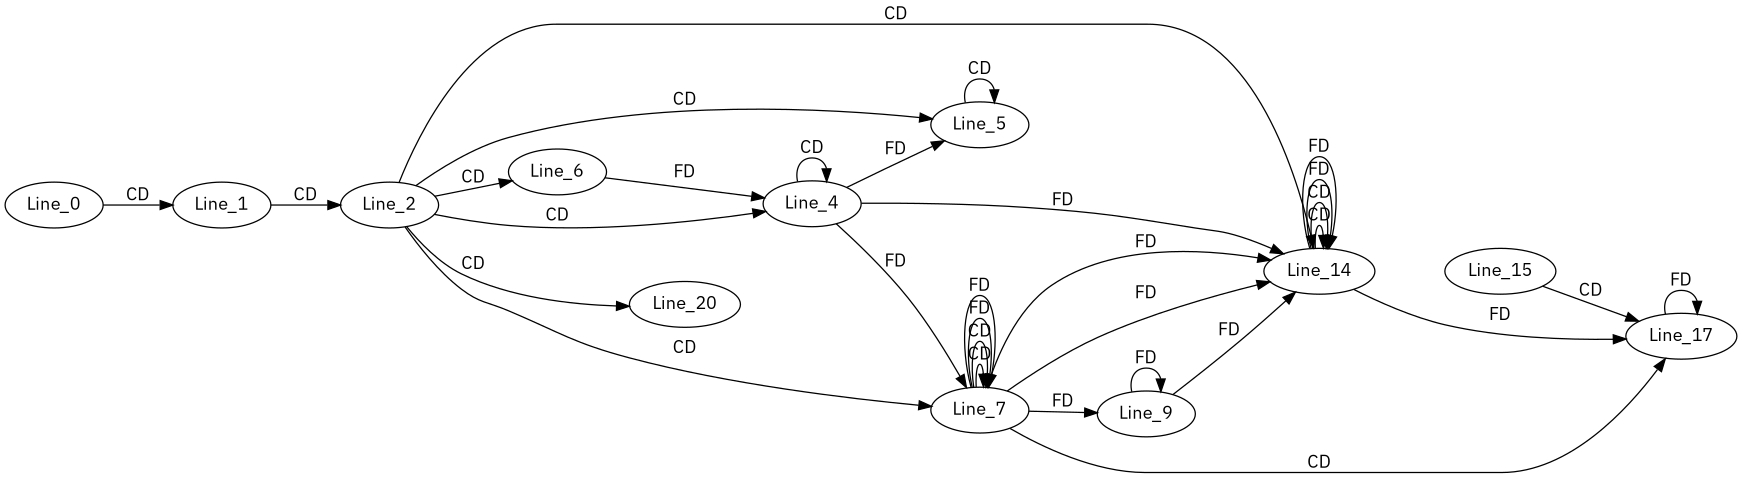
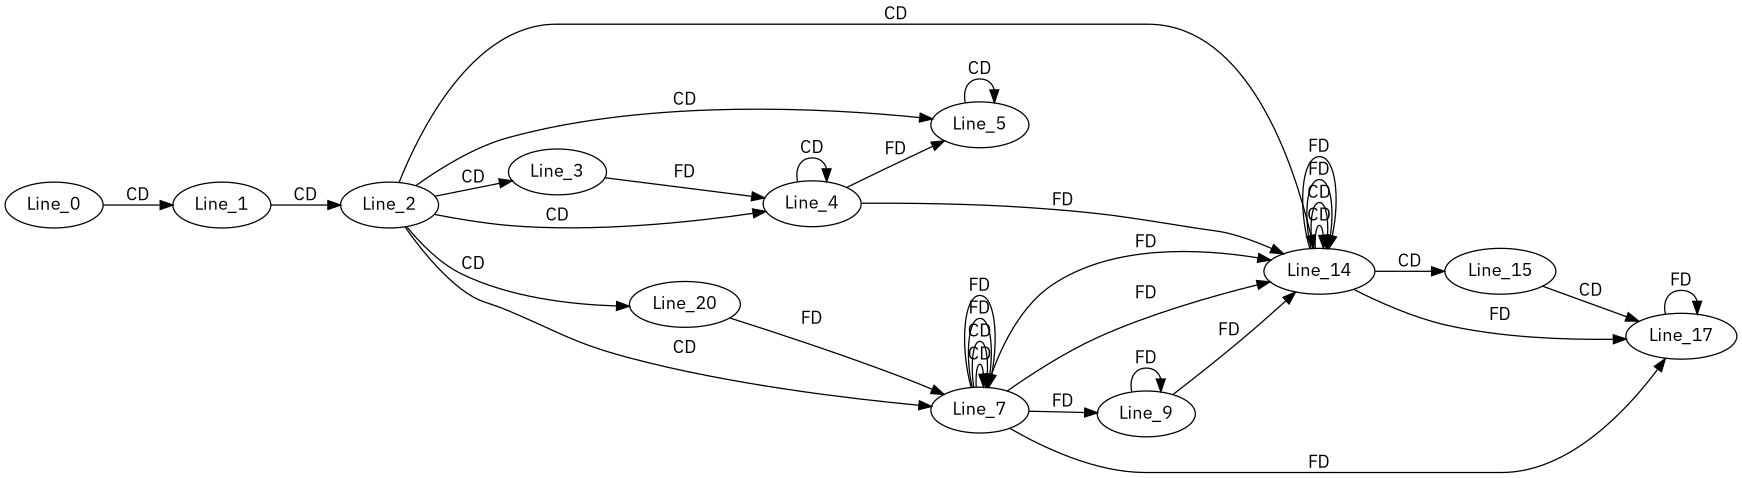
node "Line_6": label "Line_6" -> "Line_3"
edge "Line_14" -> "Line_15": added, label "CD"
edge "Line_4" -> "Line_7": now "Line_20" -> "Line_7"
edge "Line_7" -> "Line_17": label "CD" -> "FD"
